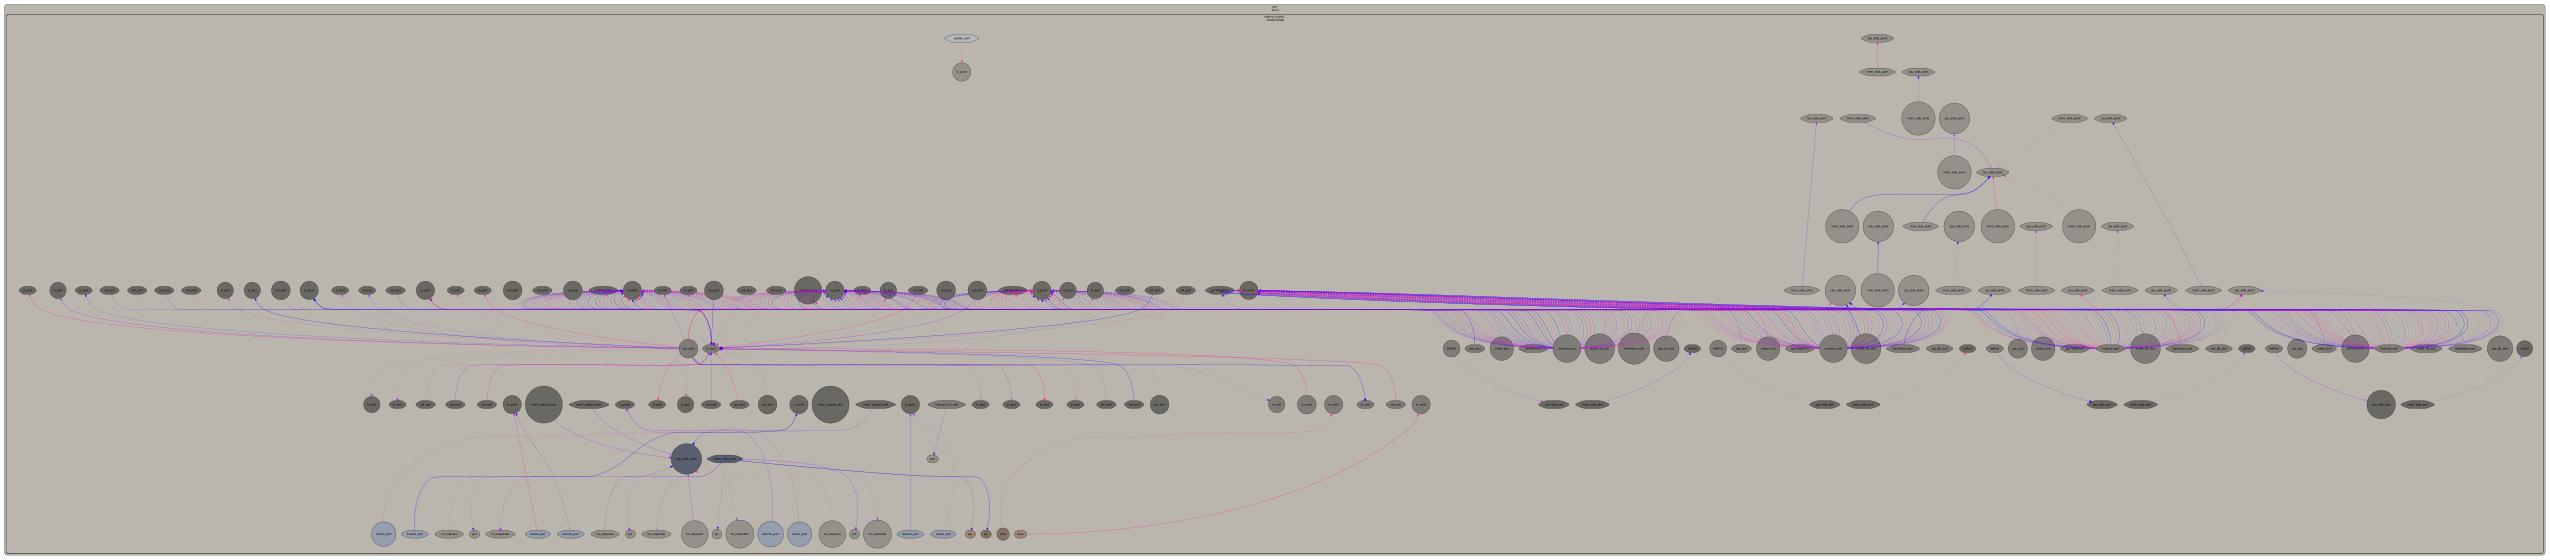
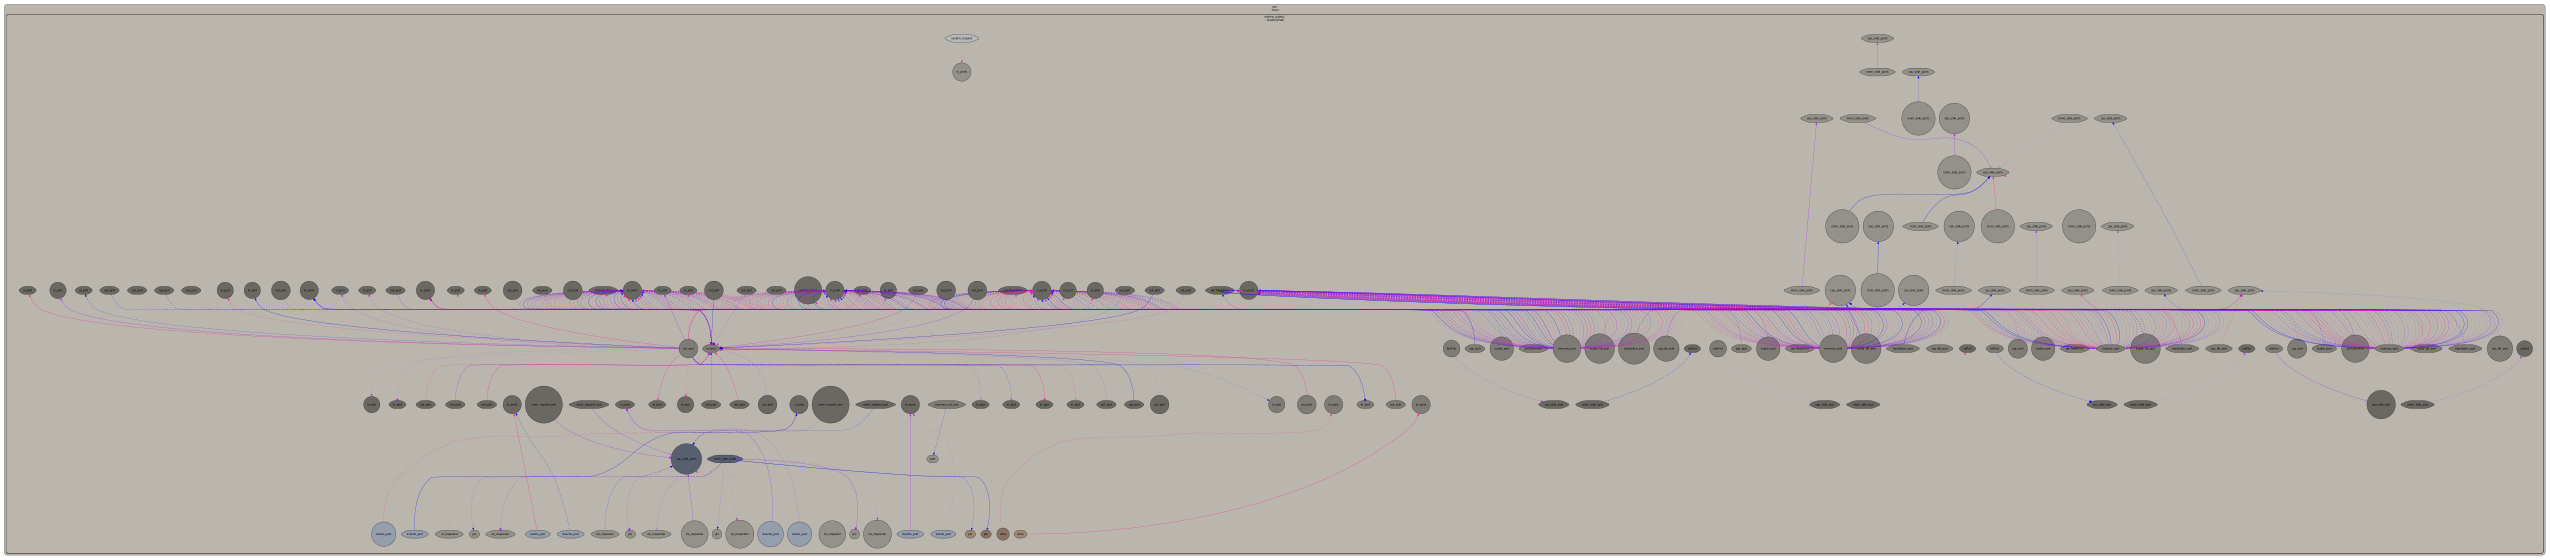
node "system_port": label "system_port" -> "system_request"
